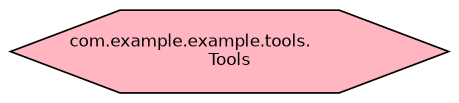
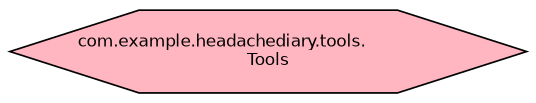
node "com.example.example.tools. Tools": label "com.example.example.tools. Tools" -> "com.example.headachediary.tools. Tools"
